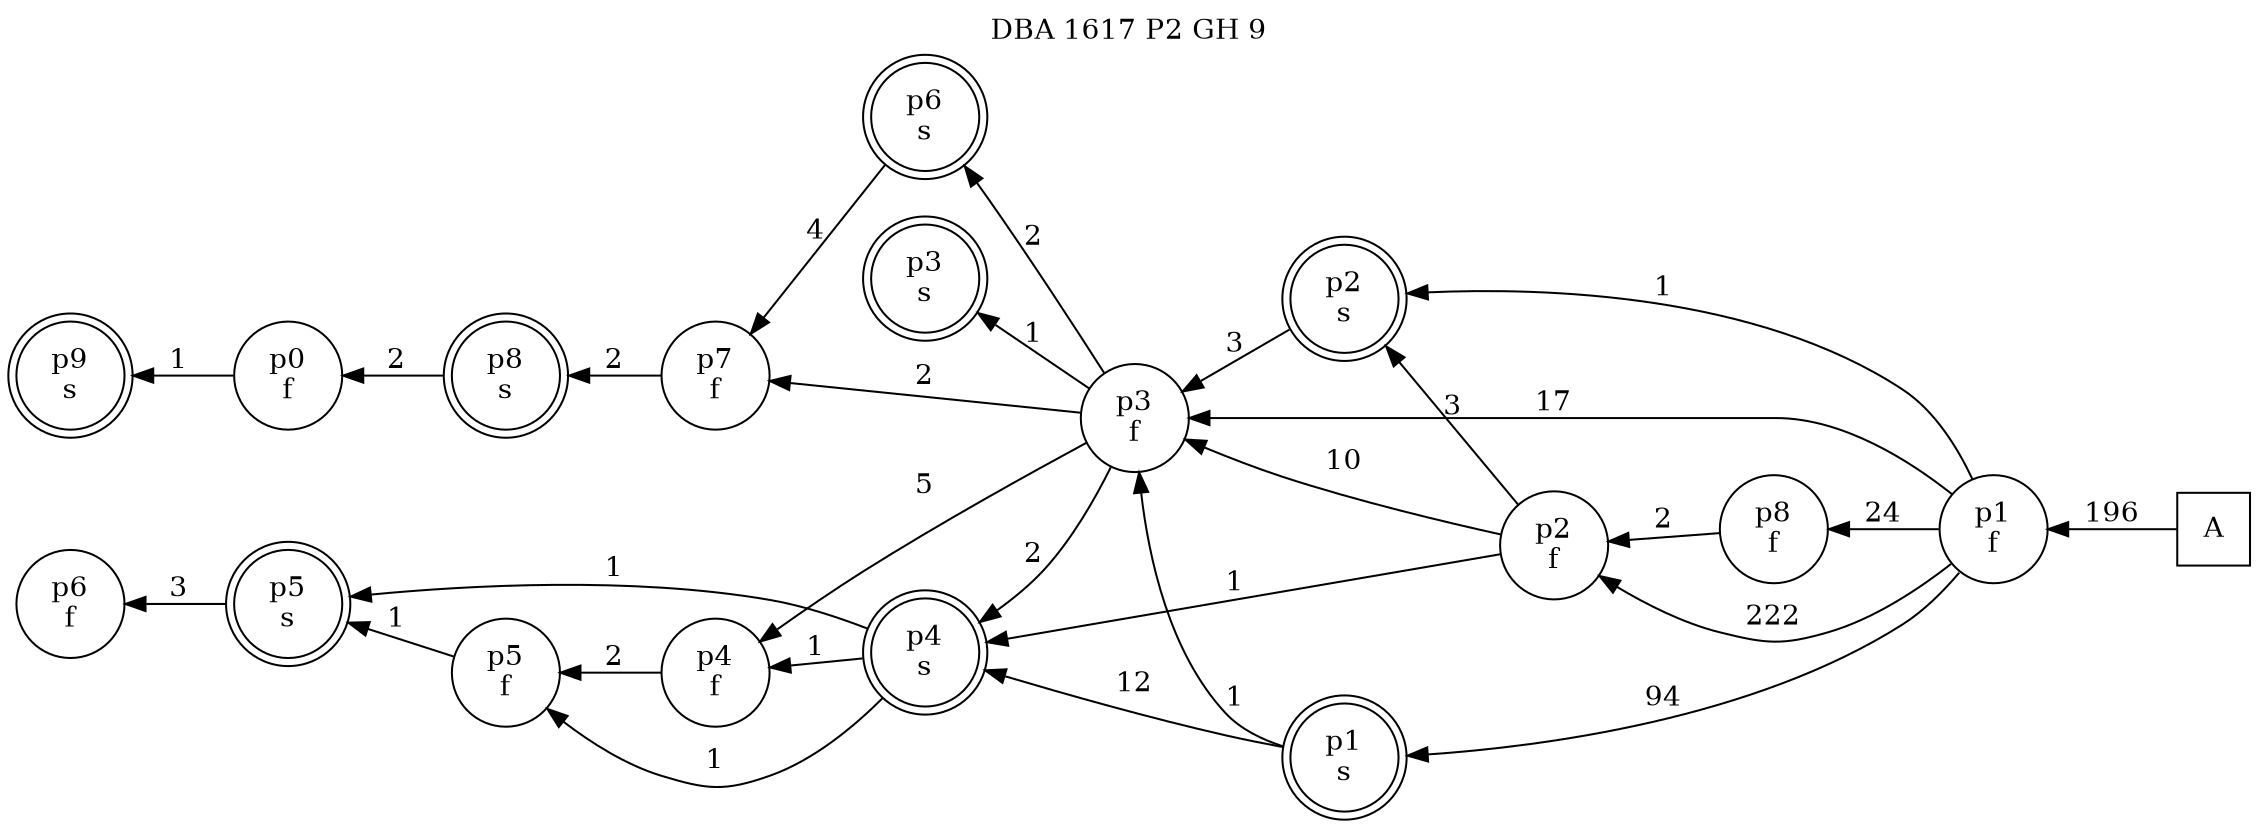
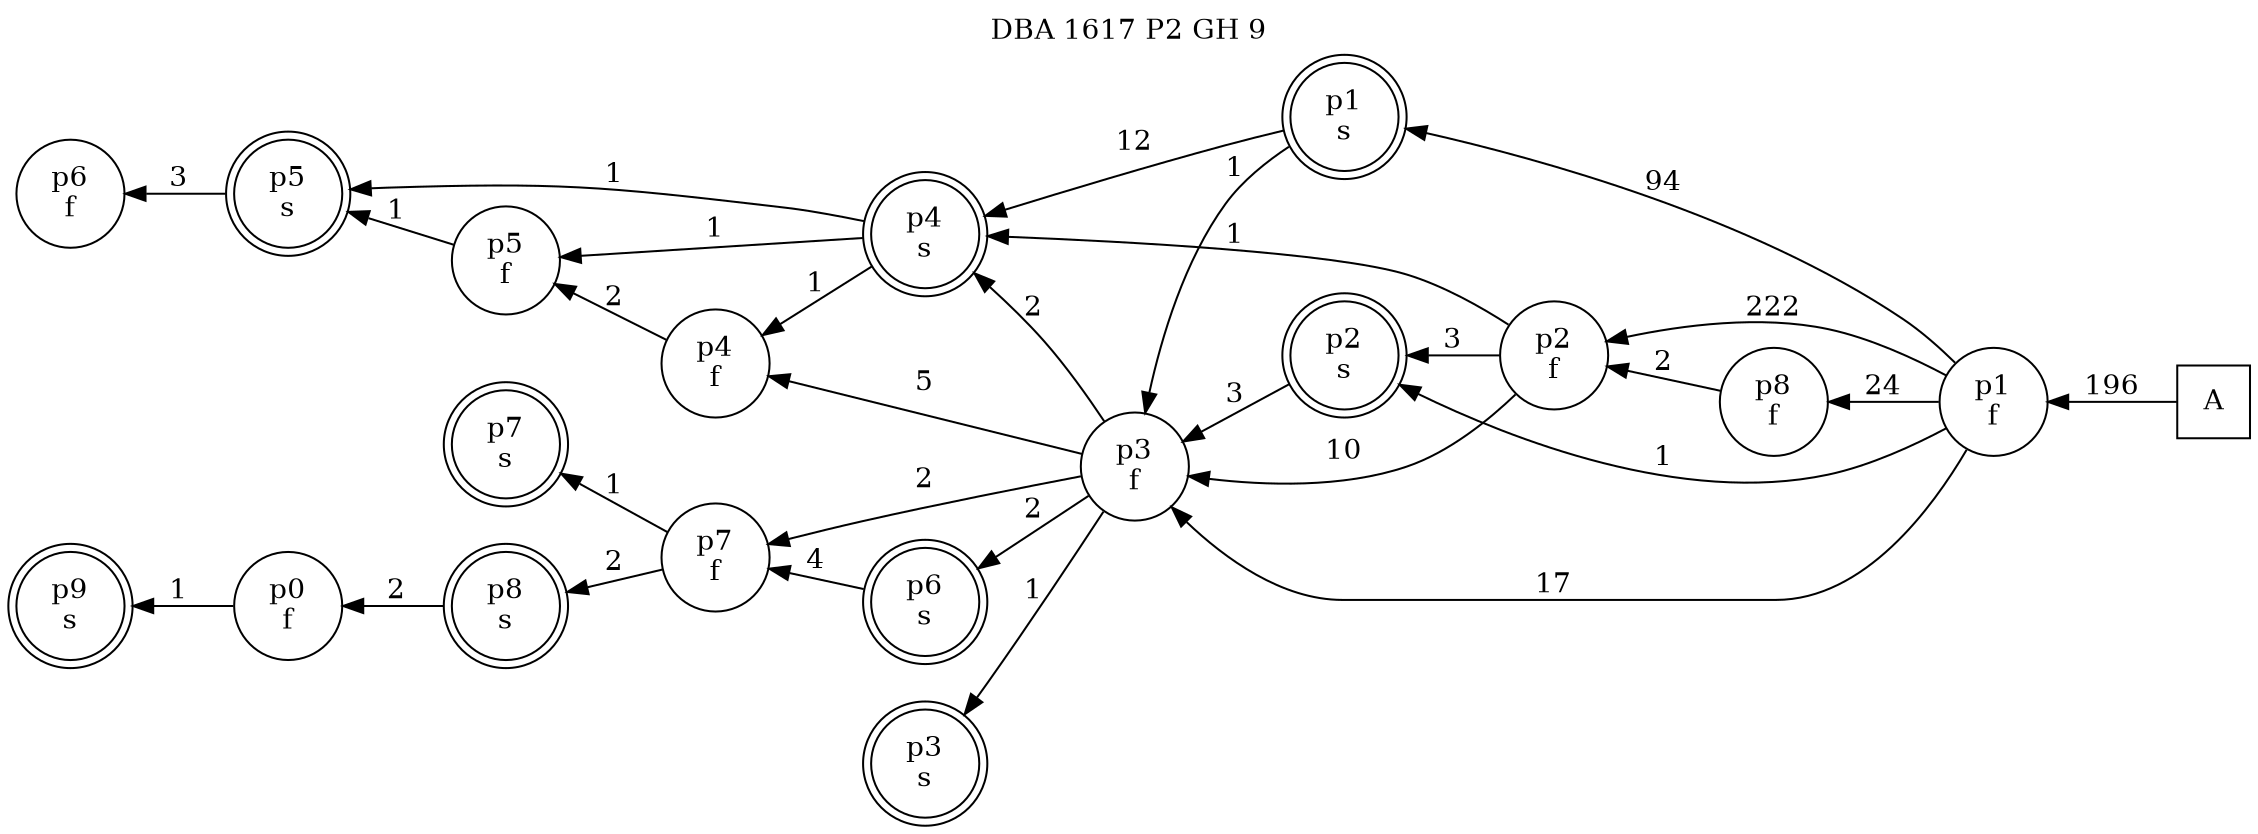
node "p7 s": added
